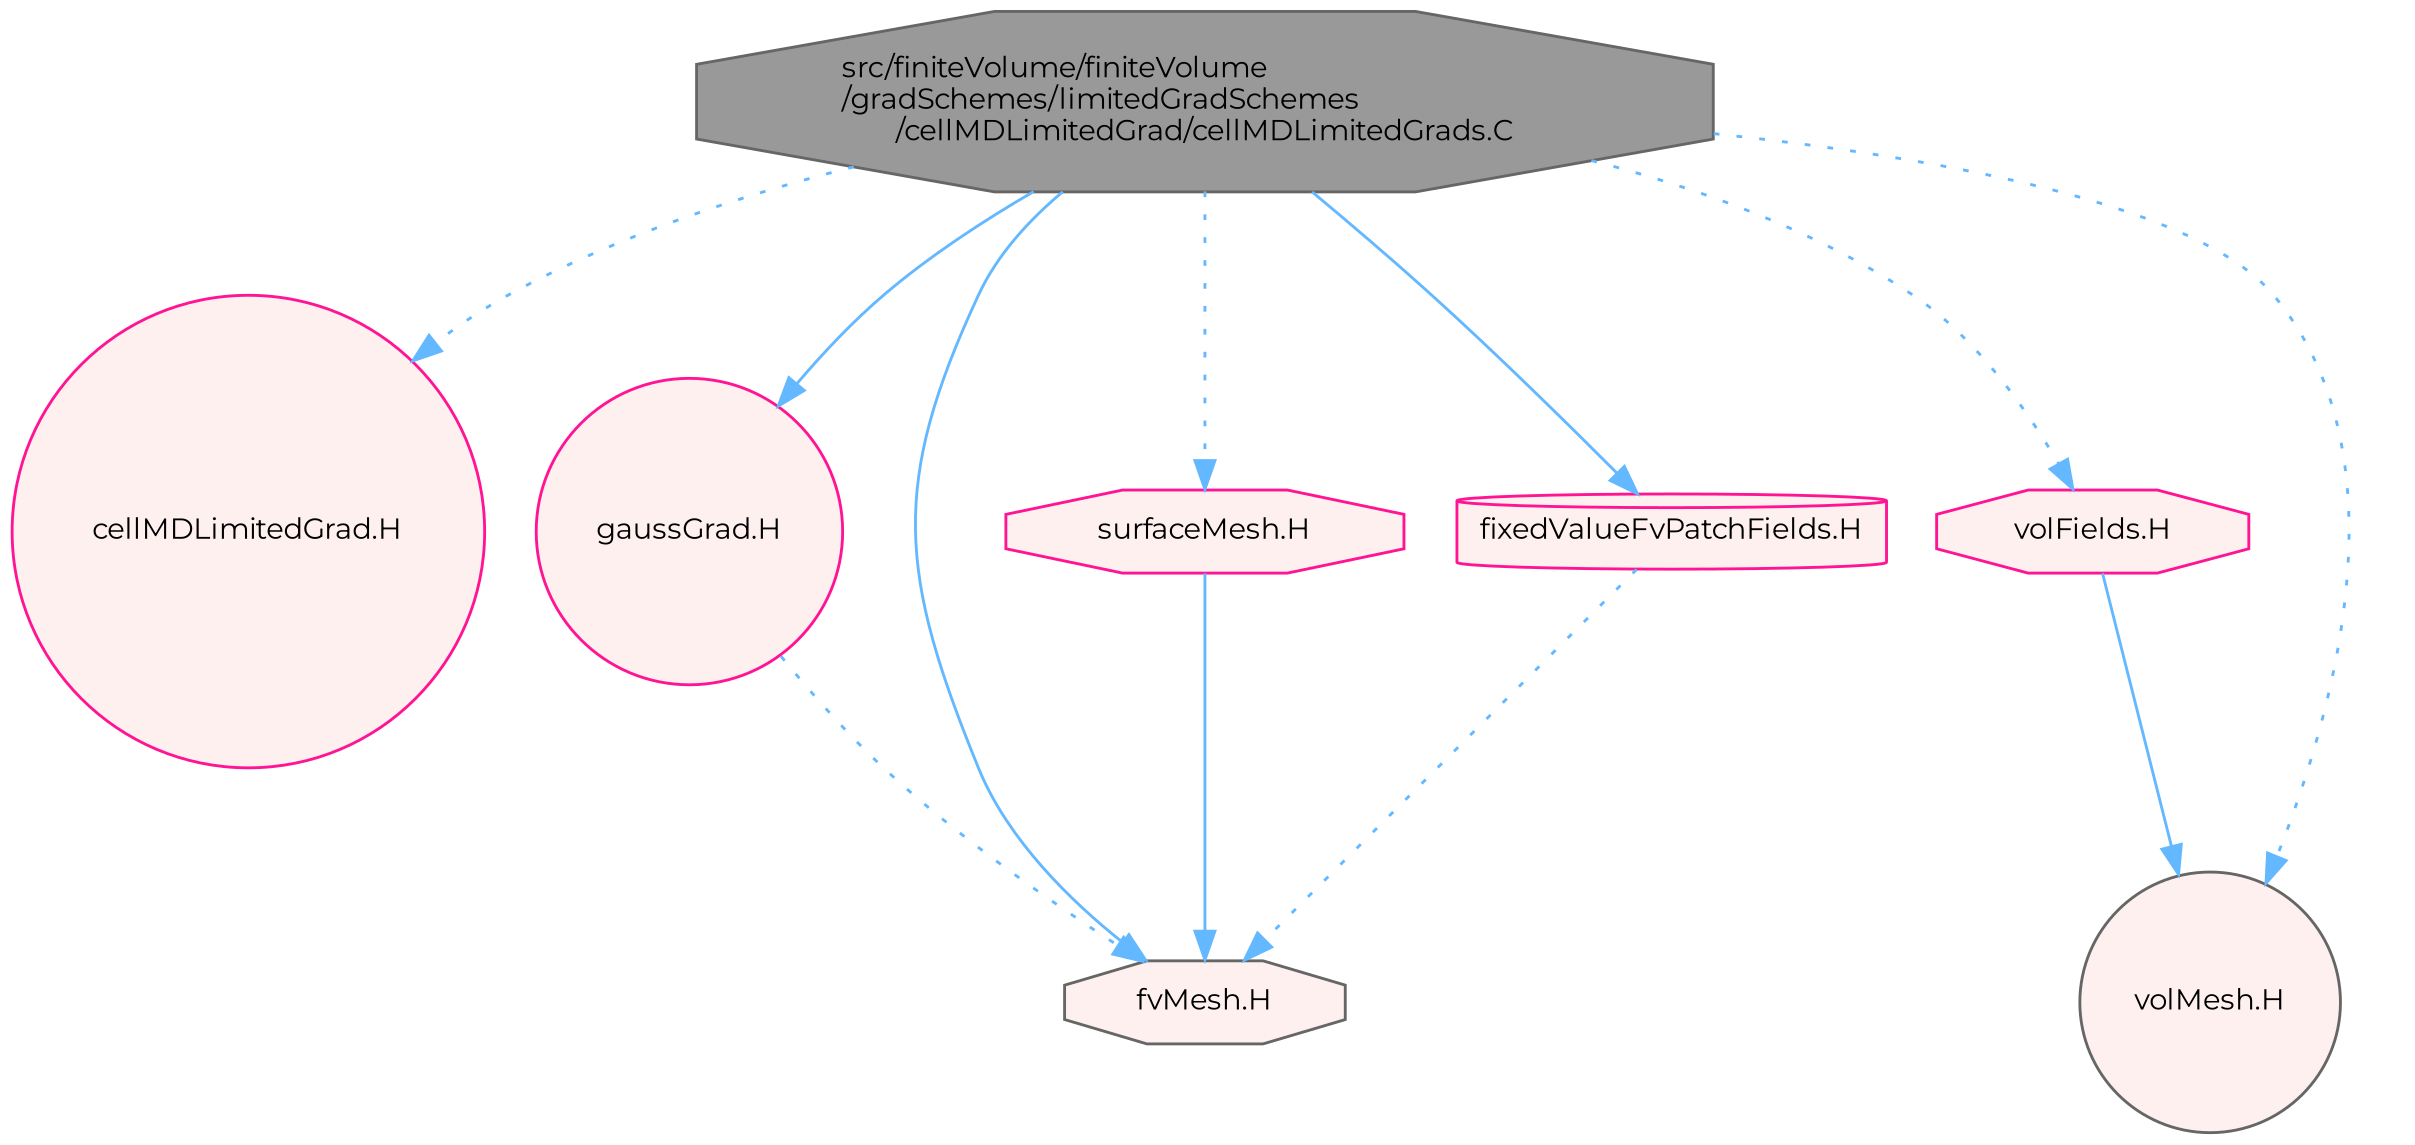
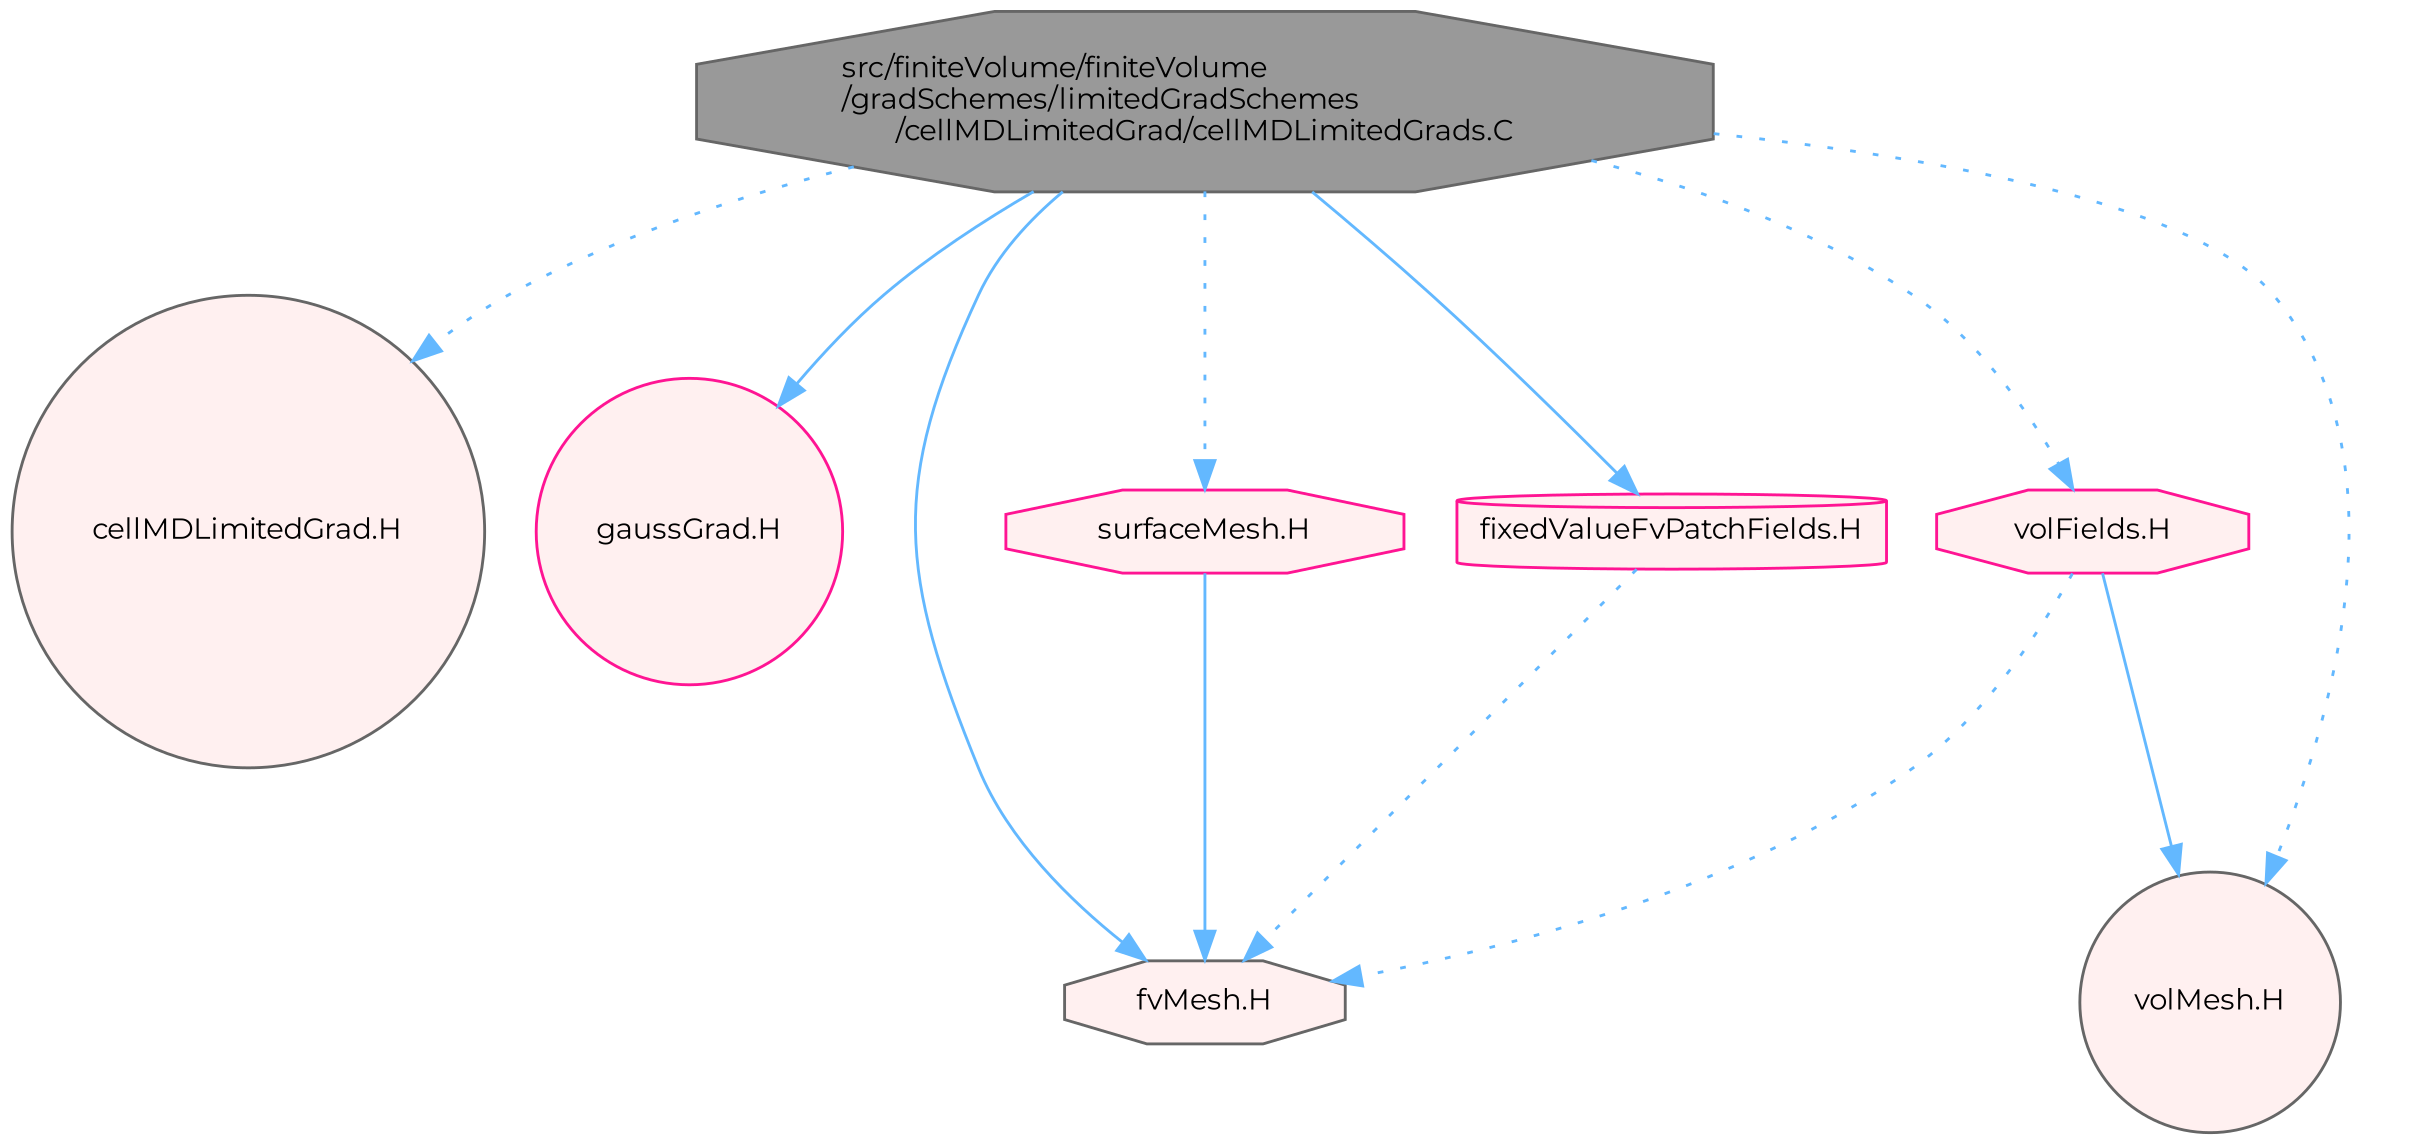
node "cellMDLimitedGrad.H": color deeppink -> gray40
edge "gaussGrad.H" -> "fvMesh.H": now "volFields.H" -> "fvMesh.H"
